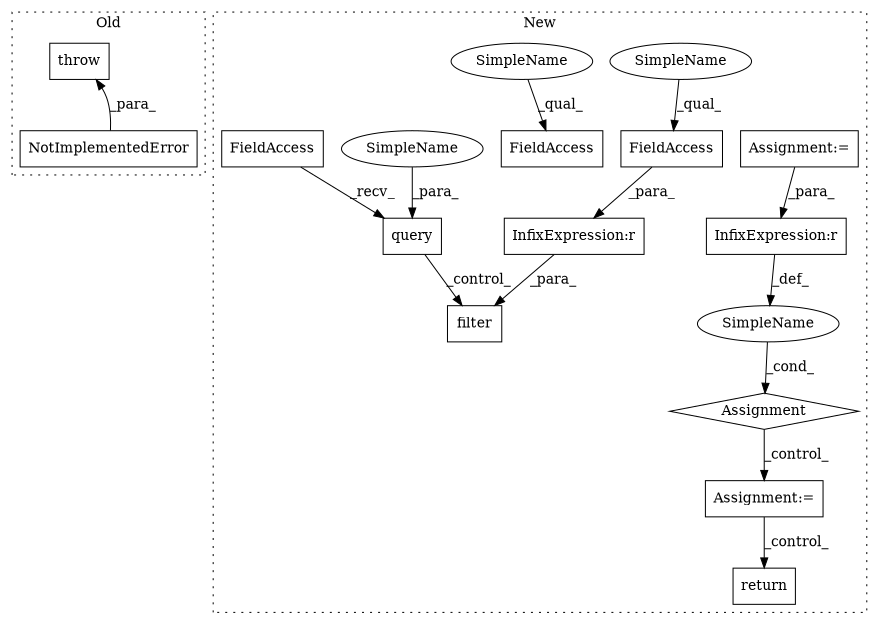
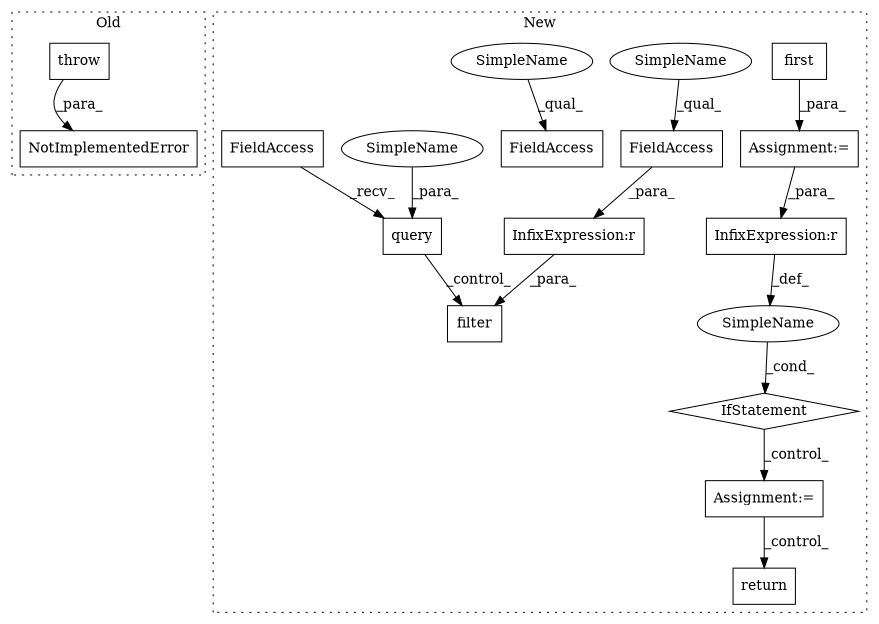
node "first": added
edge "NotImplementedError" -> "throw": reversed
node "Assignment": label "Assignment" -> "IfStatement"
